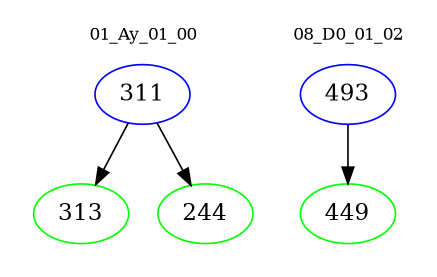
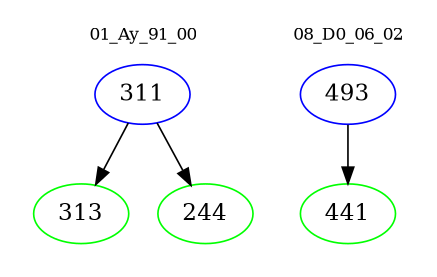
cluster "01_Ay_01_00": label "01_Ay_01_00" -> "01_Ay_91_00"
cluster "08_D0_01_02": label "08_D0_01_02" -> "08_D0_06_02"
node "449": label "449" -> "441"
